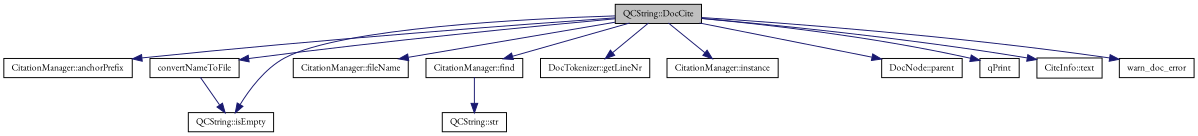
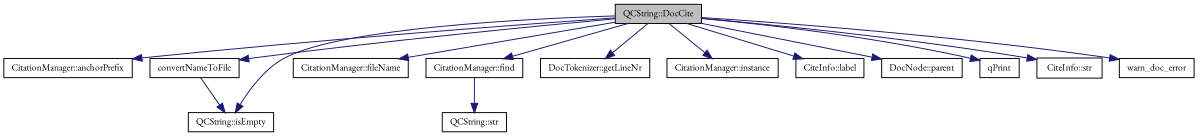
node "CiteInfo::label": added
node "CiteInfo::text": label "CiteInfo::text" -> "CiteInfo::str"
